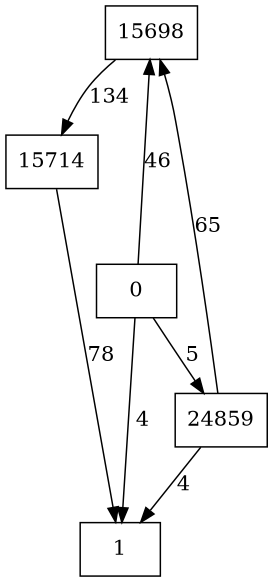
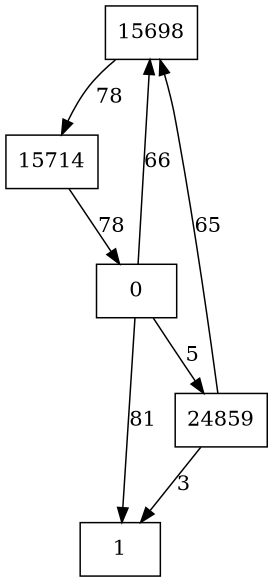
edge "15698" -> "15714": label "134" -> "78"
edge "0" -> "15698": label "46" -> "66"
edge "15714" -> "1": now "15714" -> "0"
edge "0" -> "1": label "4" -> "81"
edge "24859" -> "1": label "4" -> "3"
